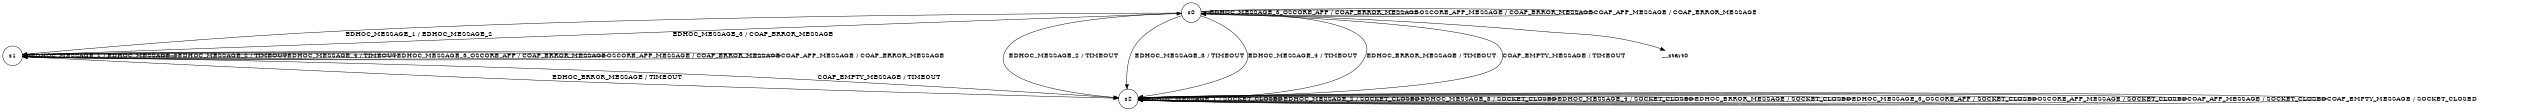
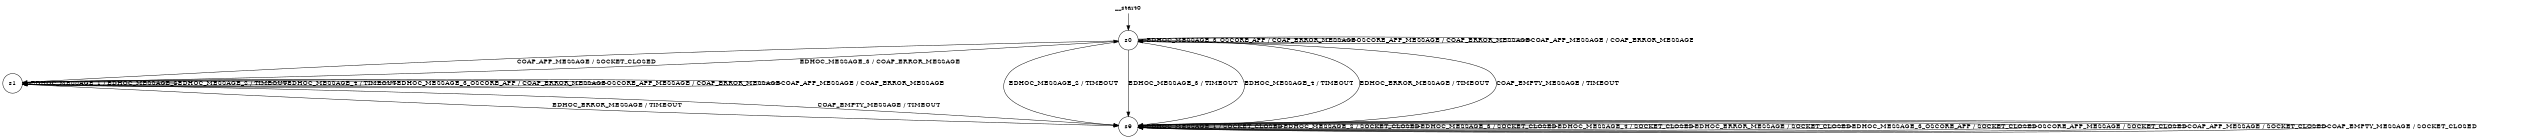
edge "s0" -> "__start0": reversed
edge "s0" -> "s1": label "EDHOC_MESSAGE_1 / EDHOC_MESSAGE_2" -> "COAP_APP_MESSAGE / SOCKET_CLOSED"
node "s2": label "s2" -> "s9"
